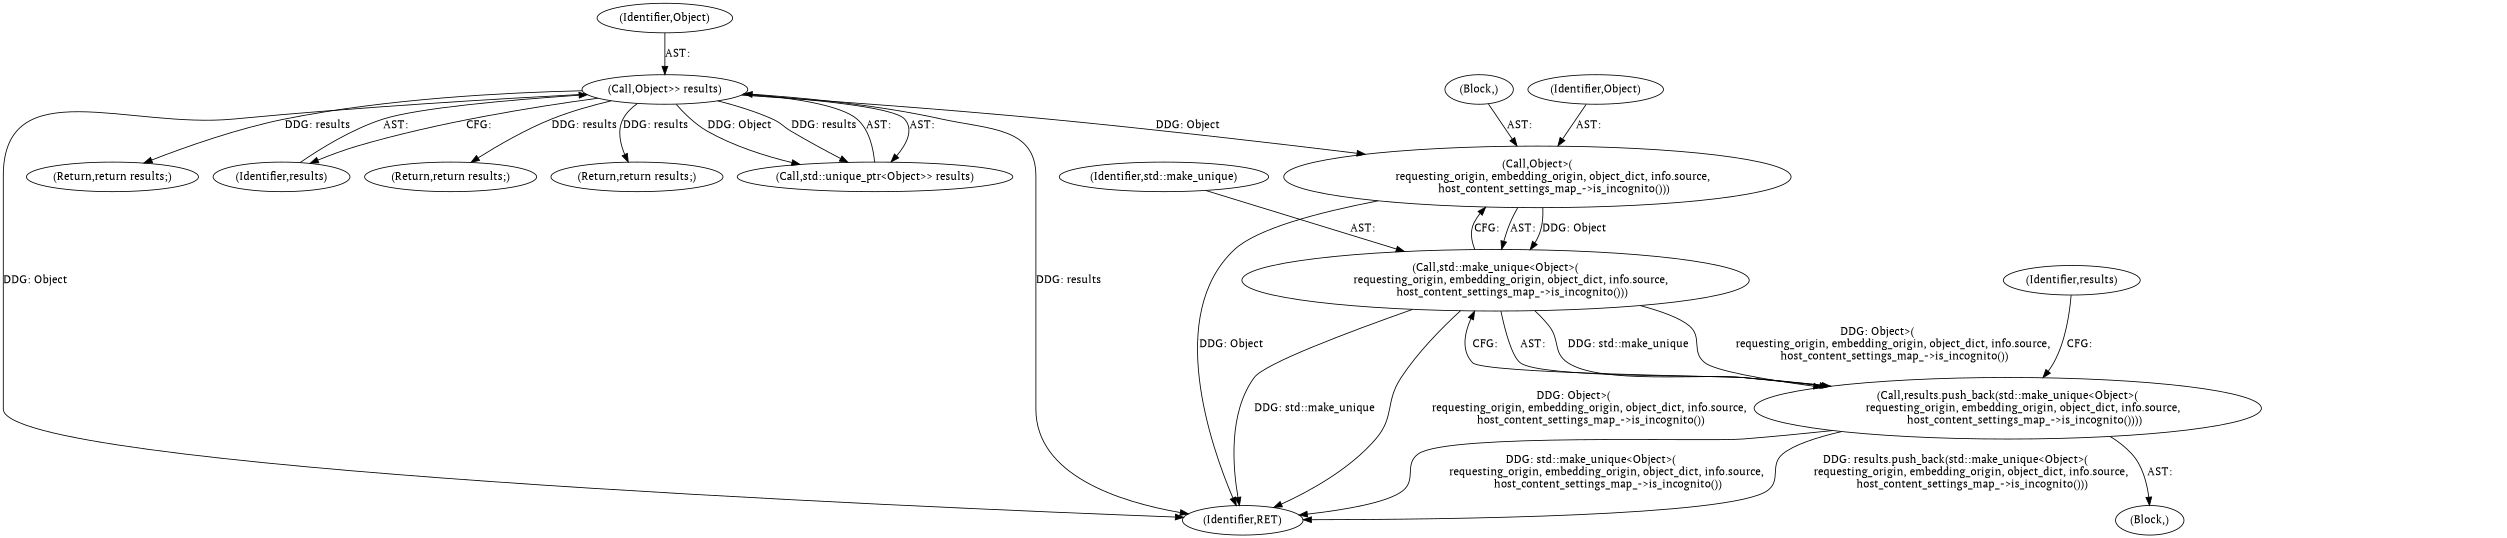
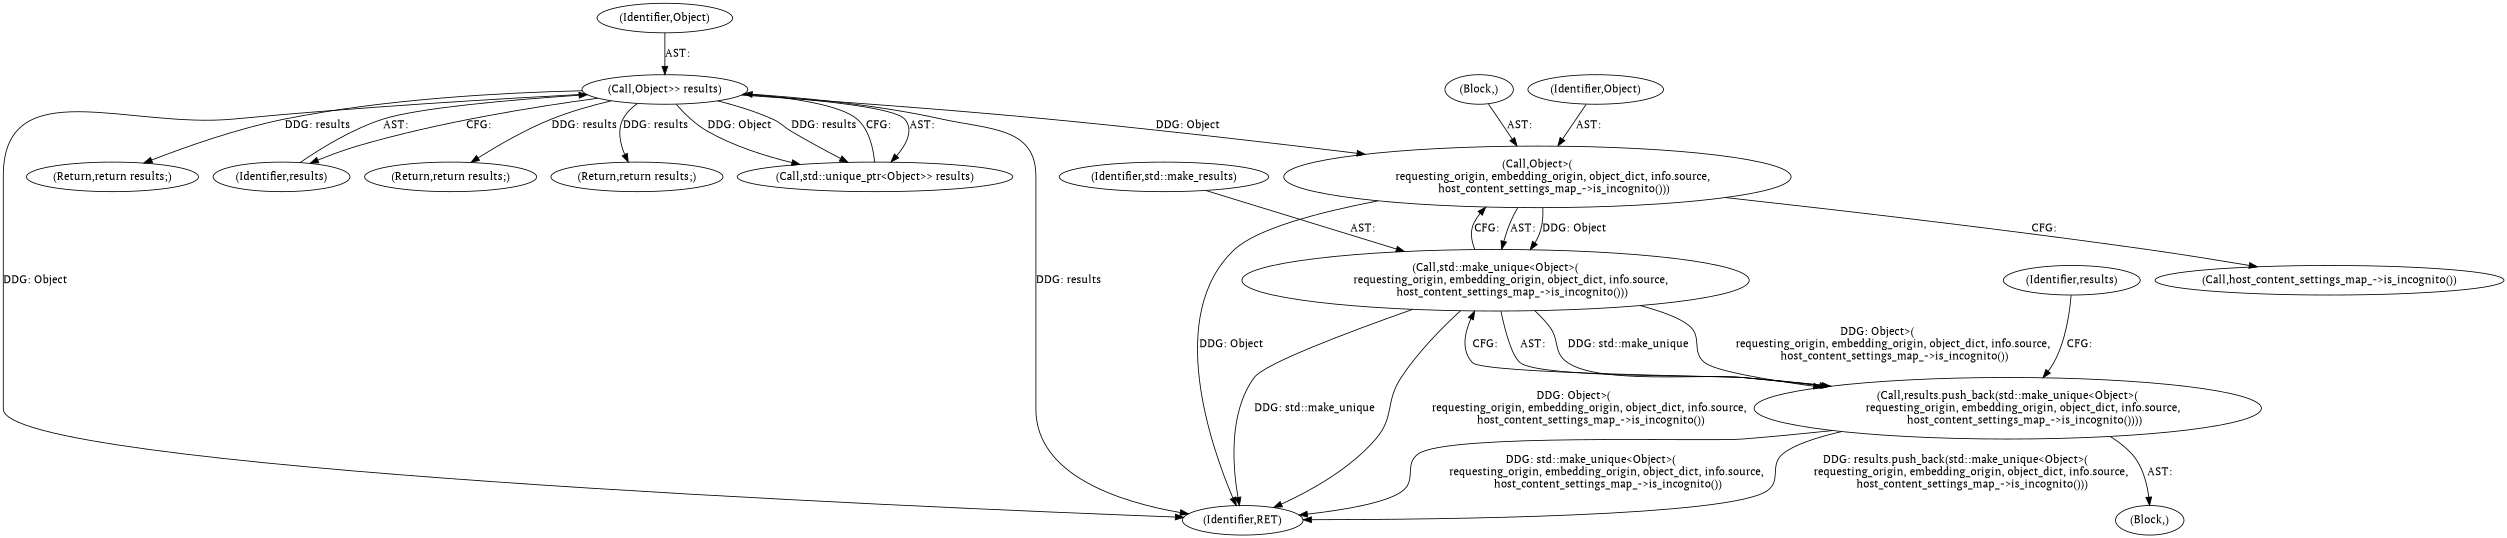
edge "(Call,std::unique_ptr<Object>> results)" -> "(Call,Object>> results)": label "AST: " -> "CFG: "
node "(Identifier,std::make_unique)": label "(Identifier,std::make_unique)" -> "(Identifier,std::make_results)"
node "(Call,host_content_settings_map_->is_incognito())": added
